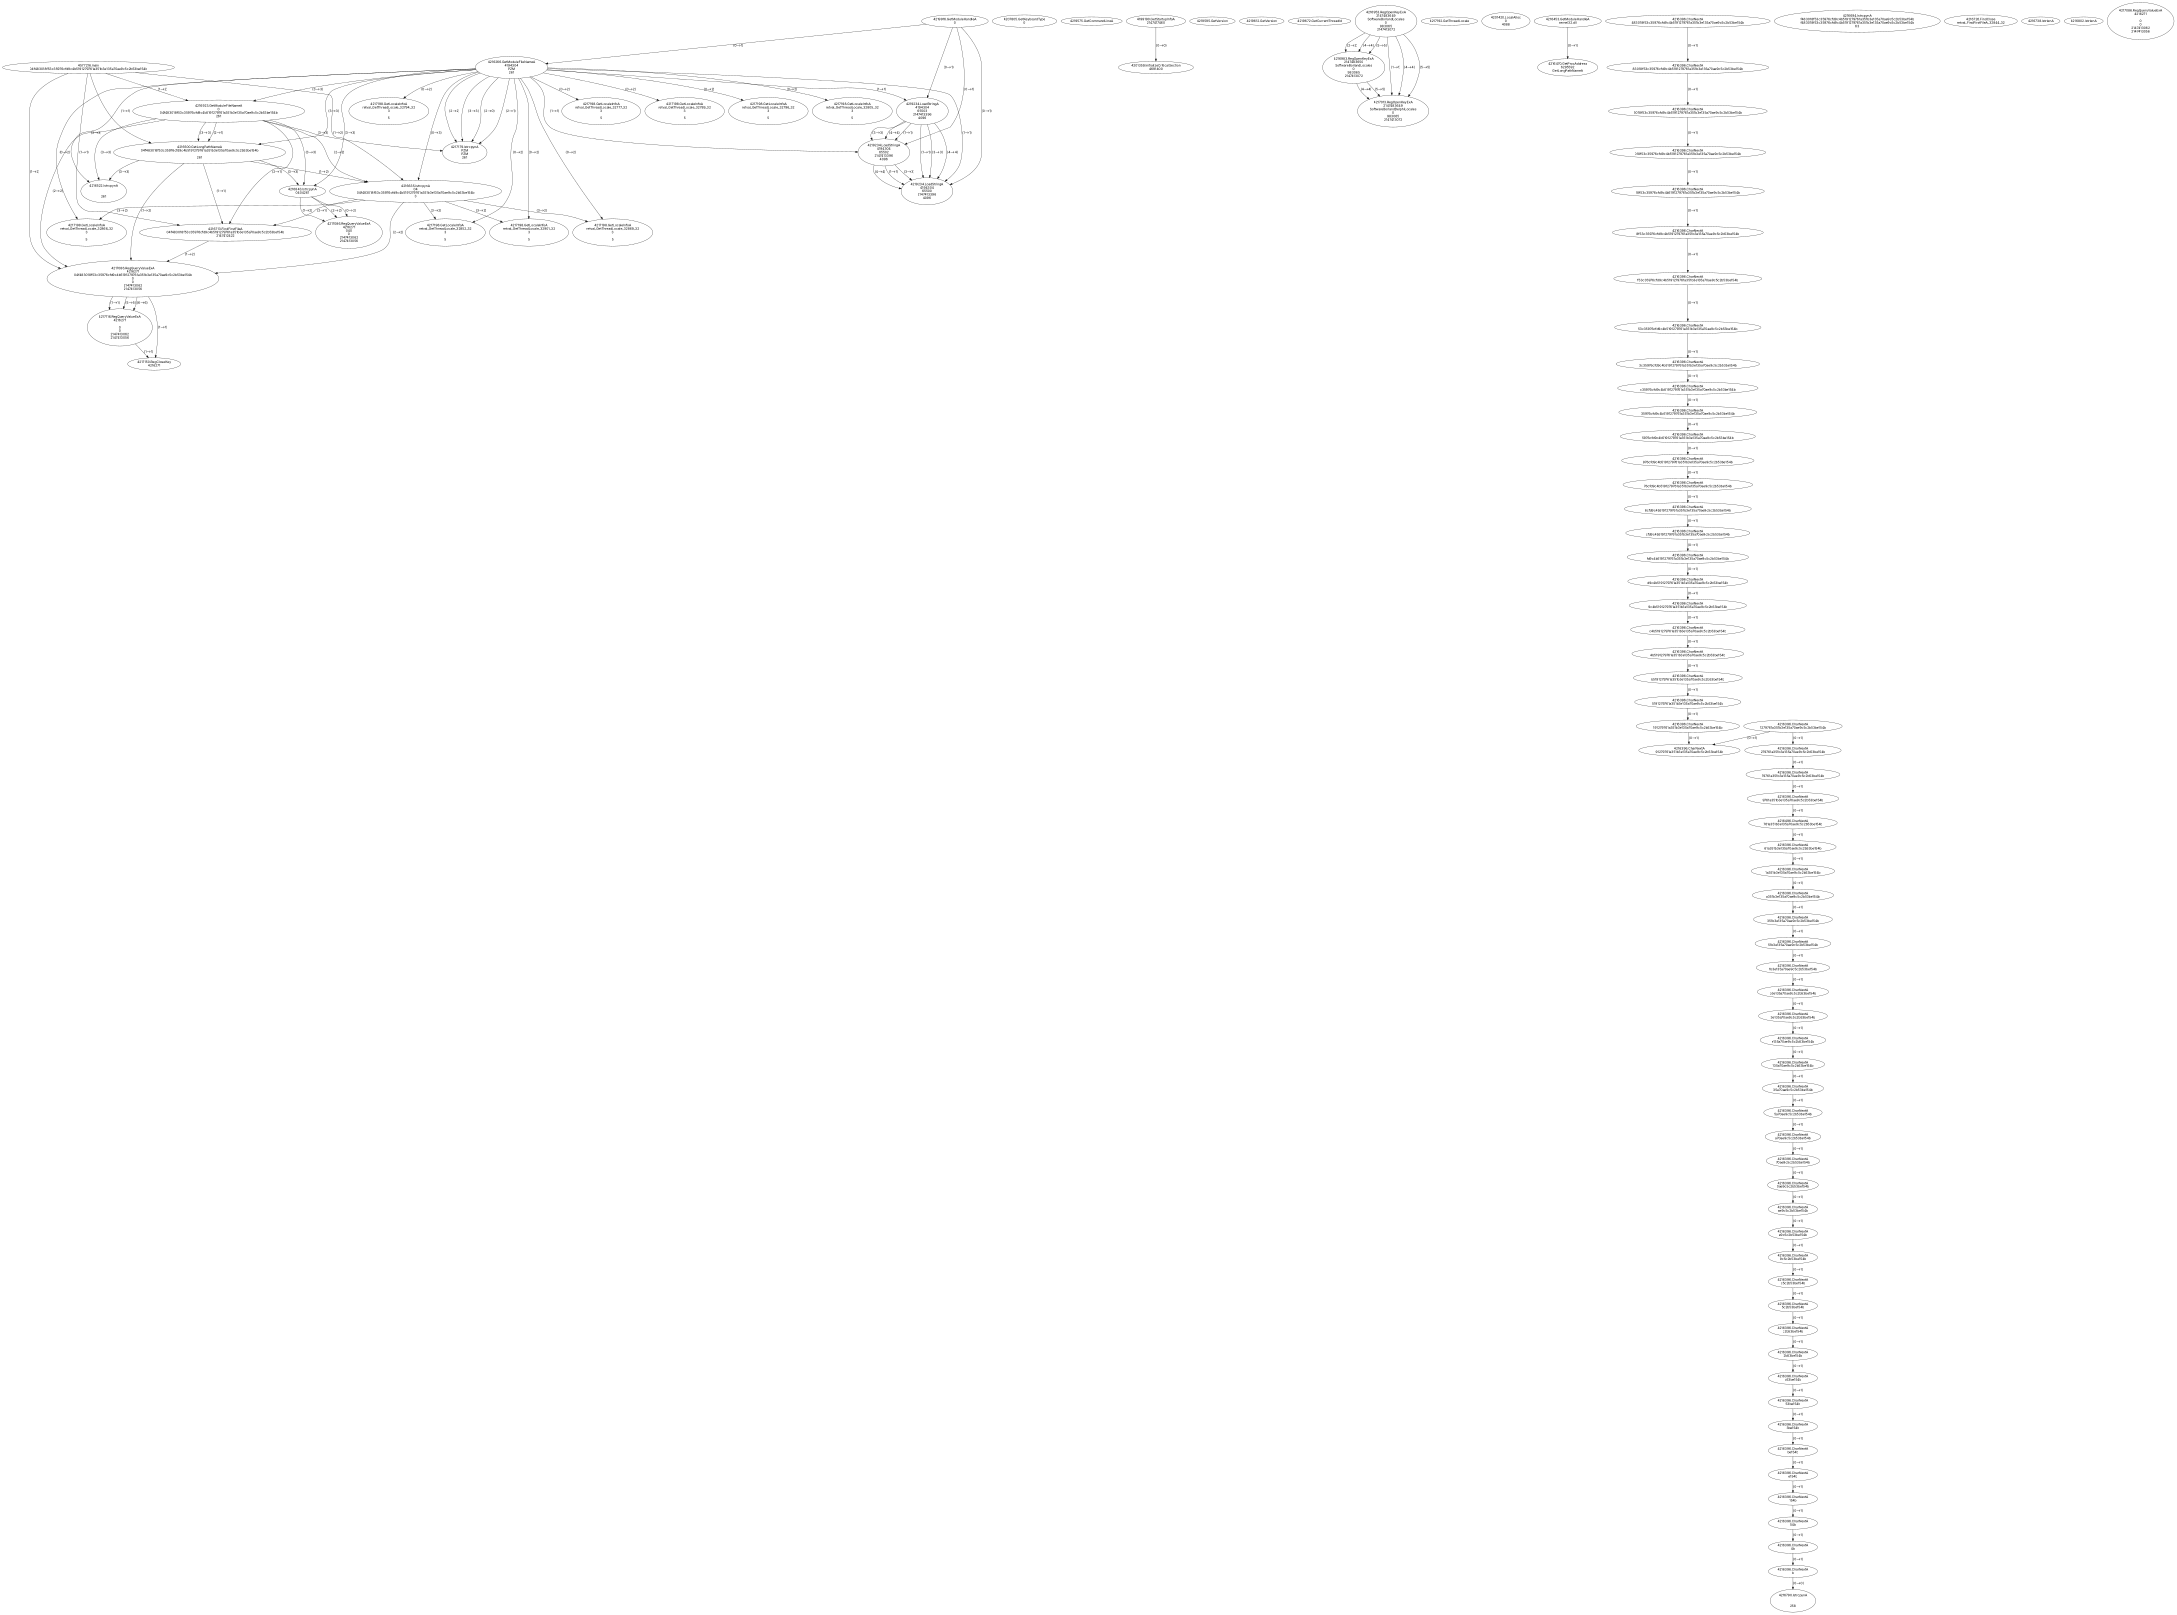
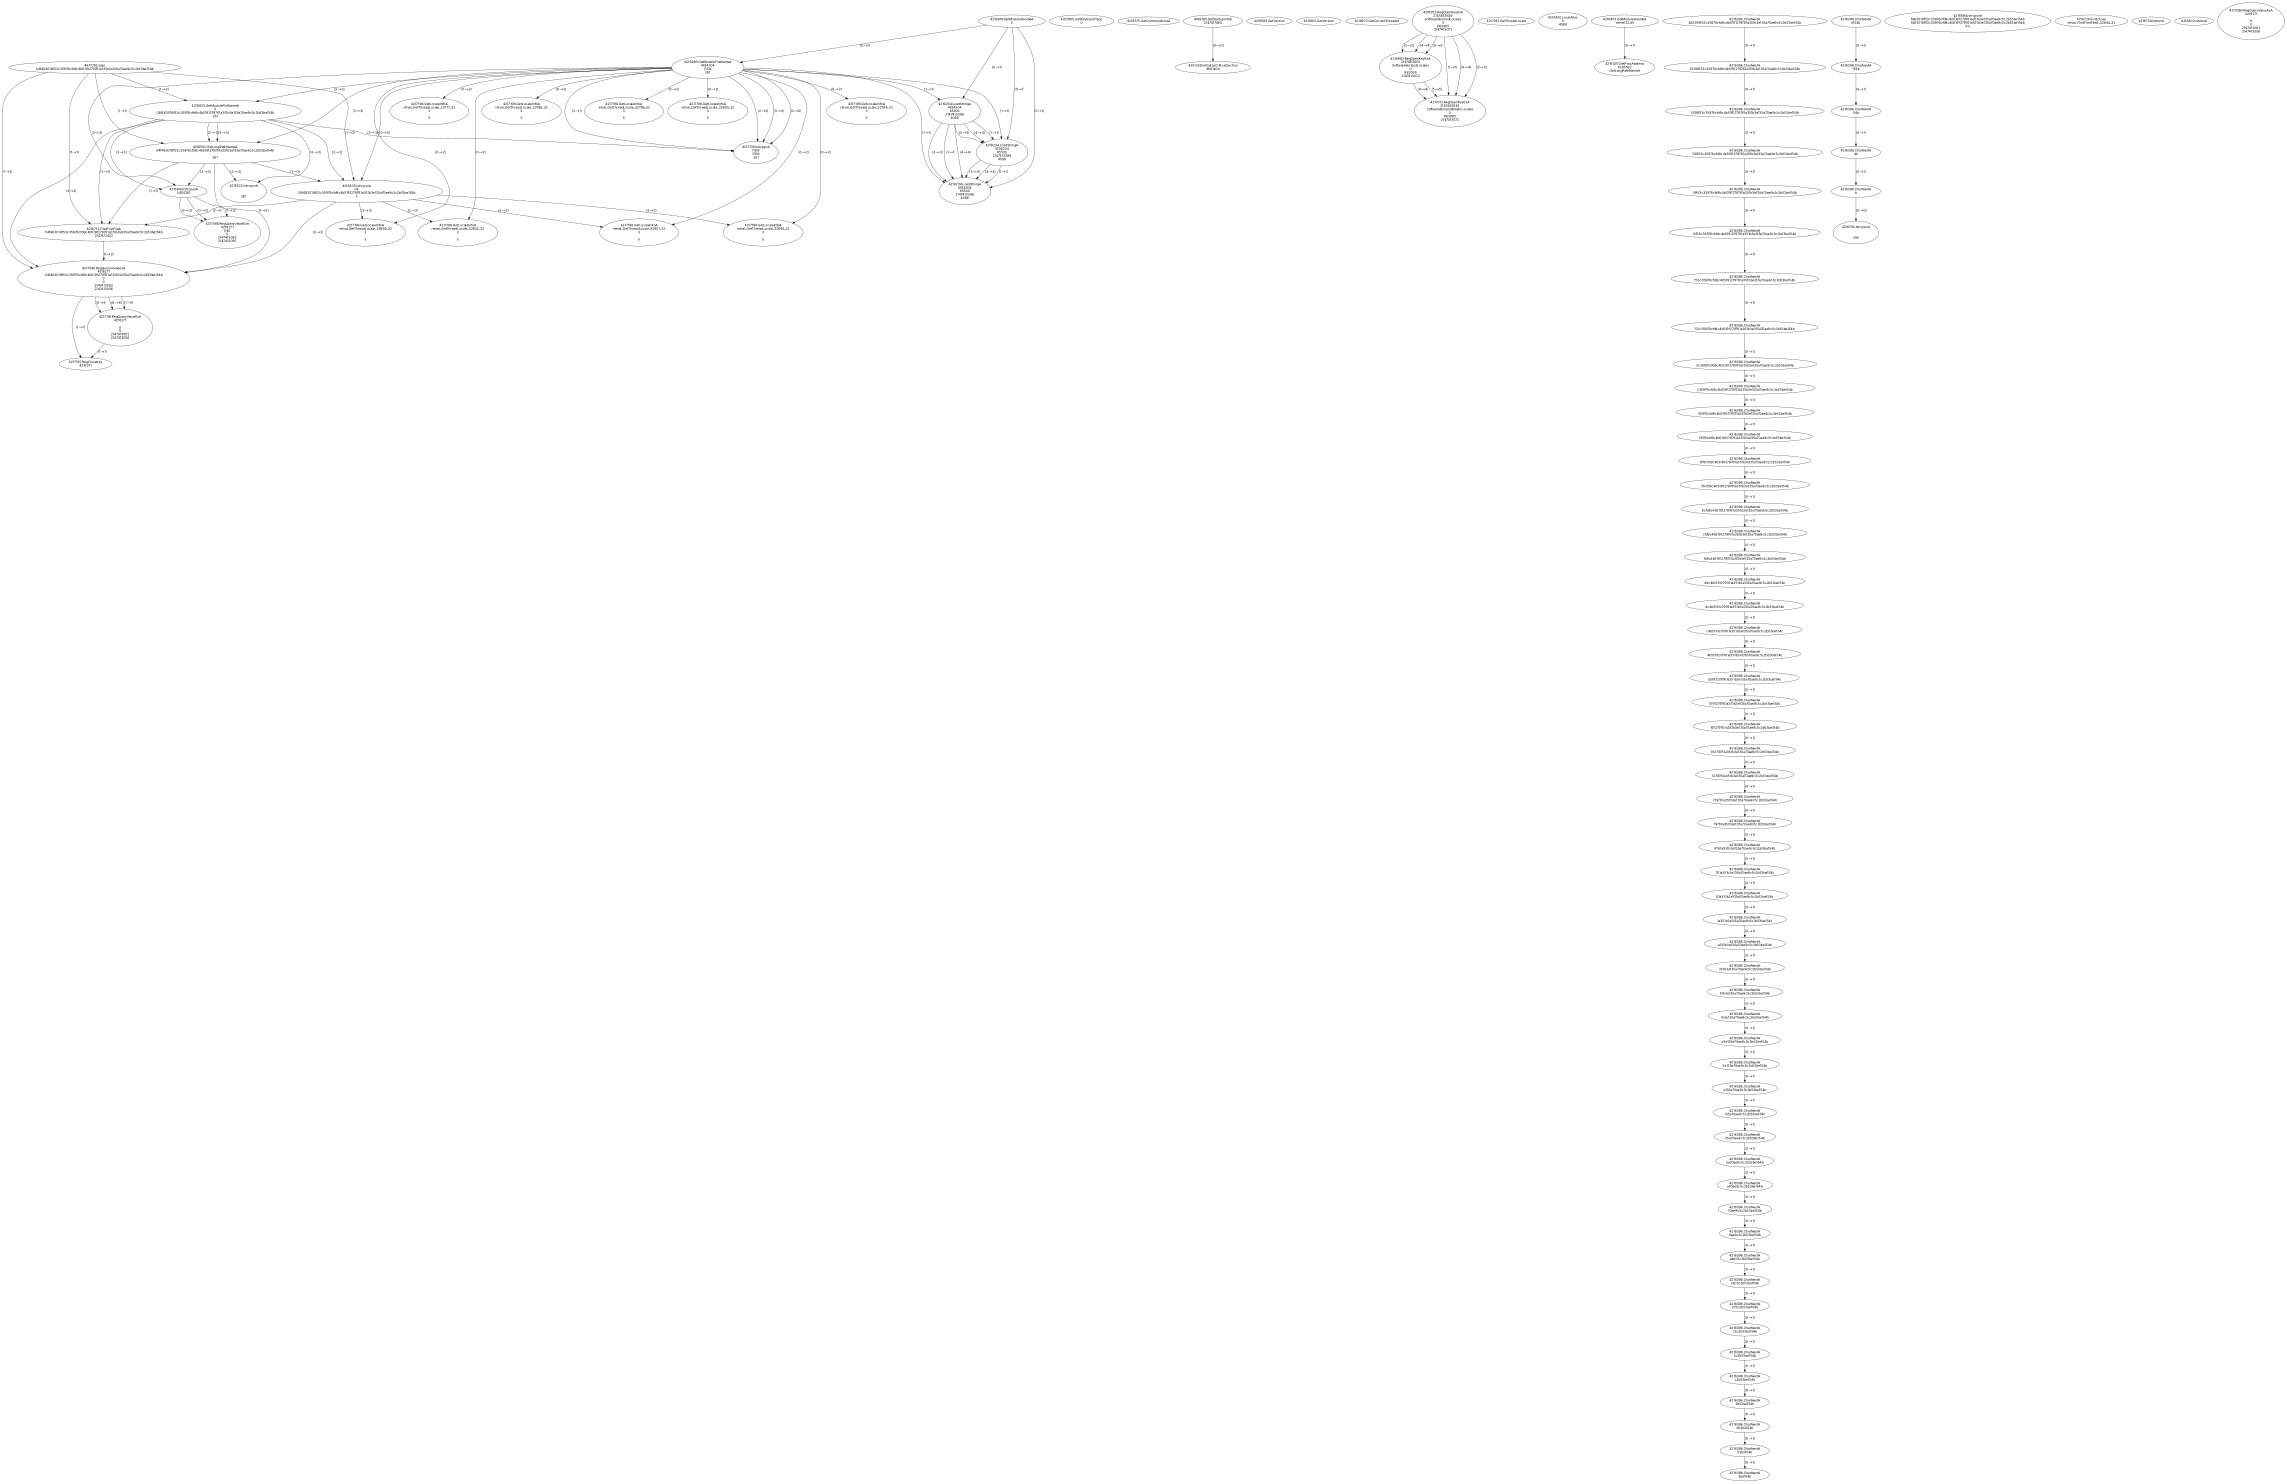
edge "4216266.GetModuleFileNameA 4194304 PZM 261" -> "4216522.lstrcpynA 261": removed, label "(3-->3)"
edge "4216396.CharNextA 1279761a351b3e135a70ae9c5c2b53be154b" -> "4216396.CharNextA 91279761a351b3e135a70ae9c5c2b53be154b": reversed
node "4216396.CharNextA be154b": removed
